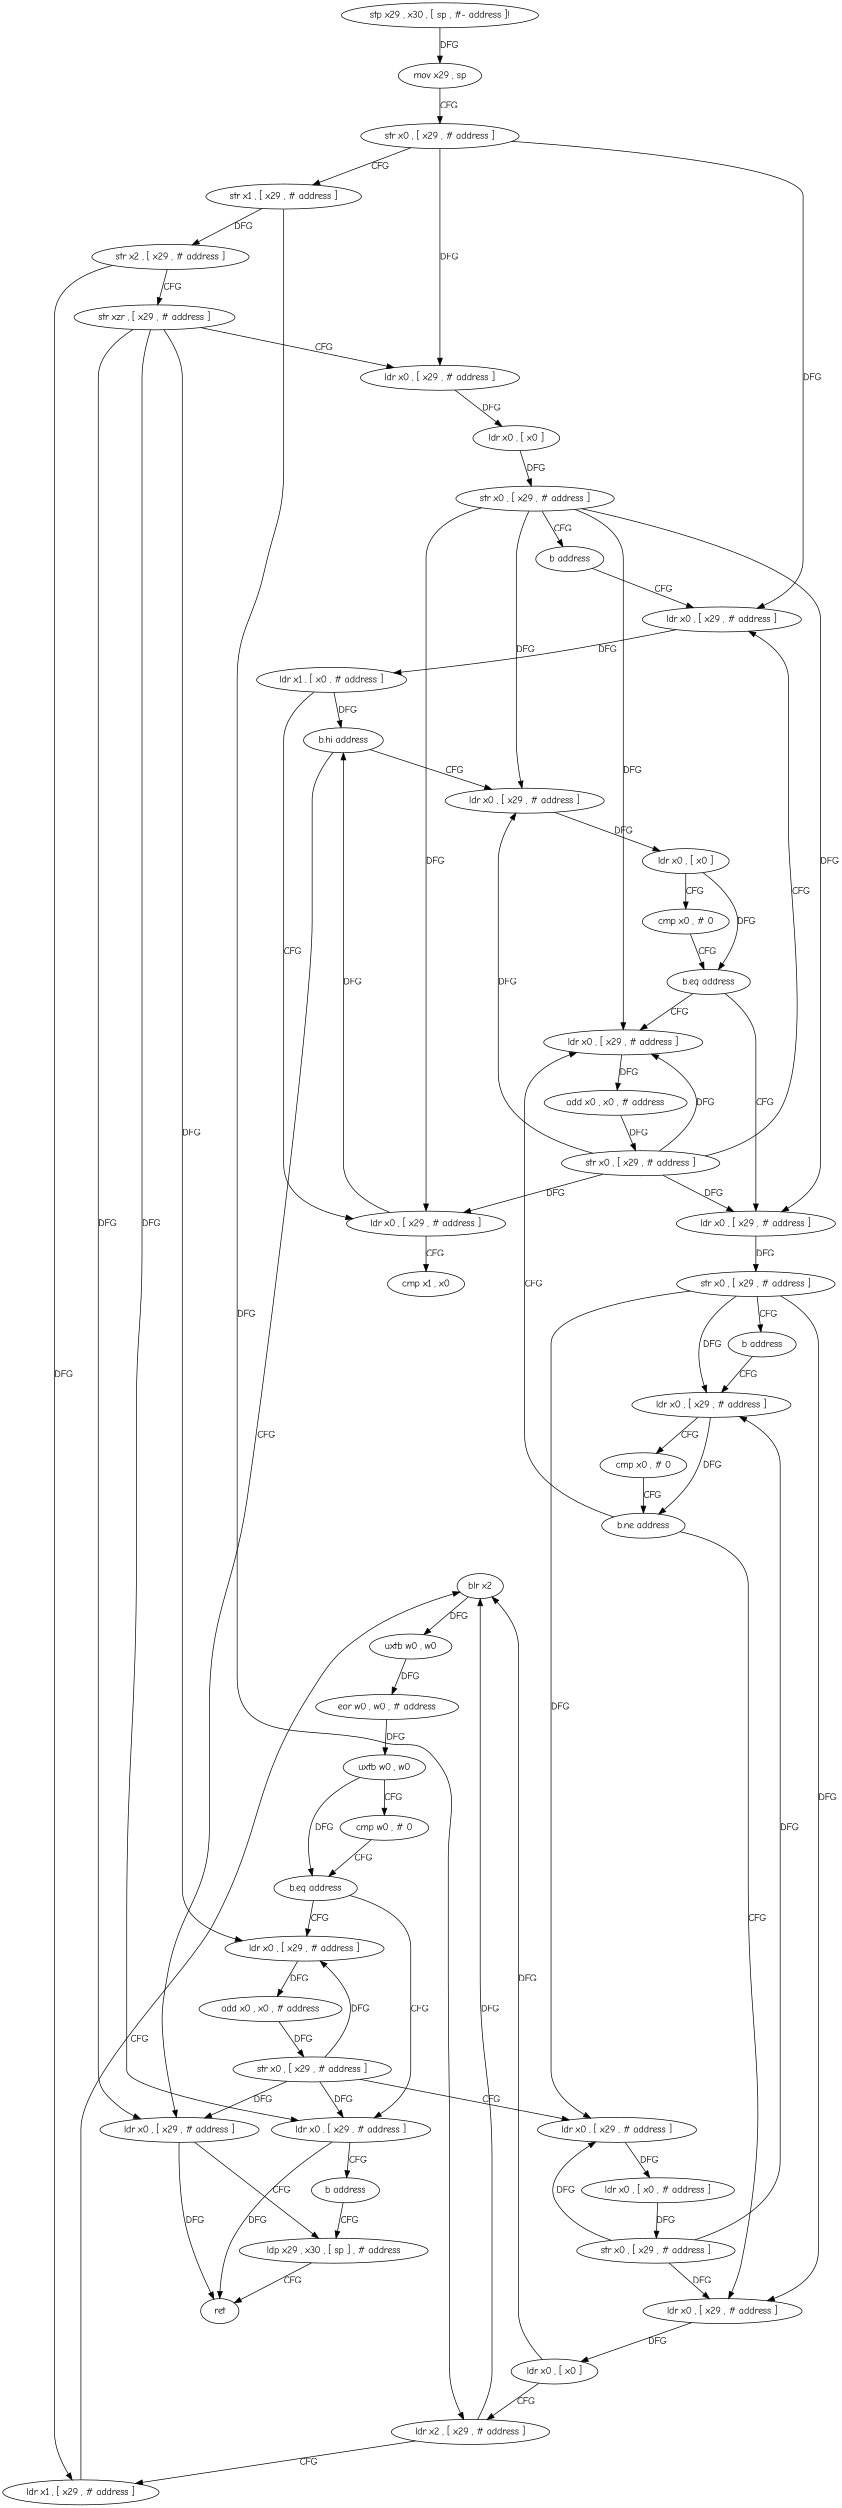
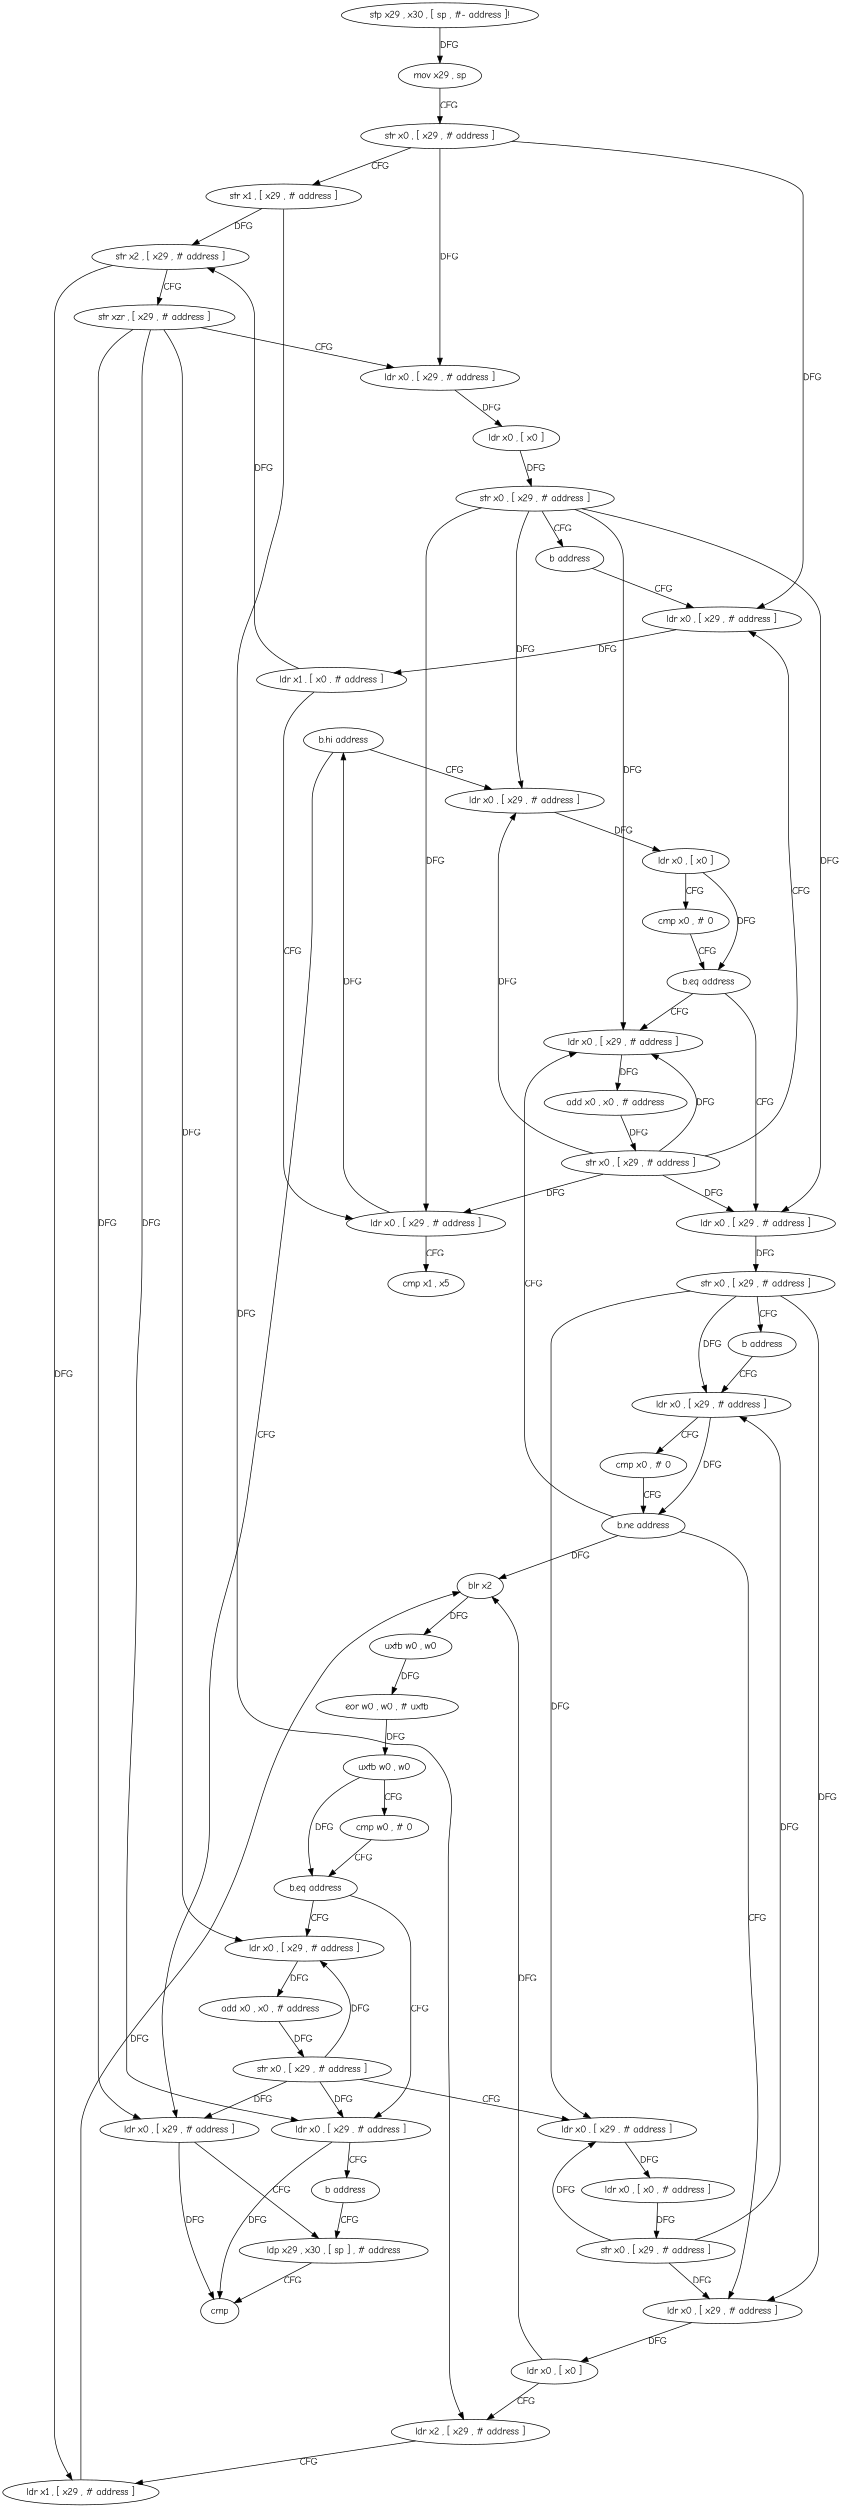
edge "ldr x1 , [ x0 , # address ]" -> "b.hi address": now "ldr x1 , [ x0 , # address ]" -> "str x2 , [ x29 , # address ]"
node "cmp x1 , x0": label "cmp x1 , x0" -> "cmp x1 , x5"
node "eor w0 , w0 , # address": label "eor w0 , w0 , # address" -> "eor w0 , w0 , # uxtb"
edge "ldr x2 , [ x29 , # address ]" -> "blr x2": now "b.ne address" -> "blr x2"
edge "ldr x1 , [ x29 , # address ]" -> "blr x2": label "CFG" -> "DFG"
node "ret": label "ret" -> "cmp"
